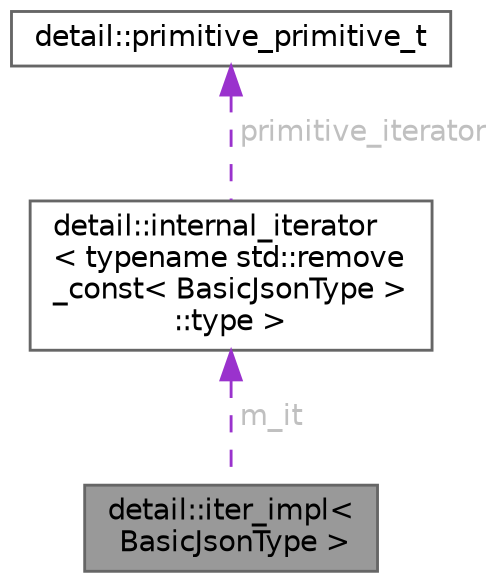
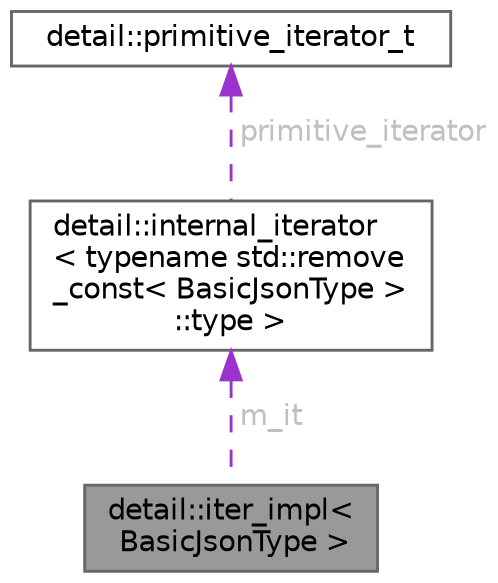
node "detail::primitive_primitive_t": label "detail::primitive_primitive_t" -> "detail::primitive_iterator_t"
